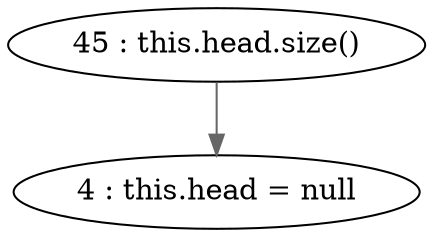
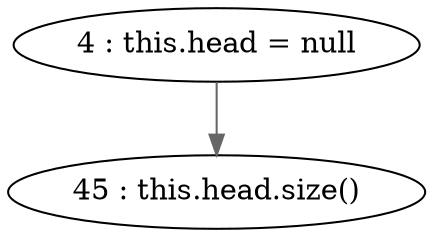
edge "45 : this.head.size()" -> "4 : this.head = null": reversed
